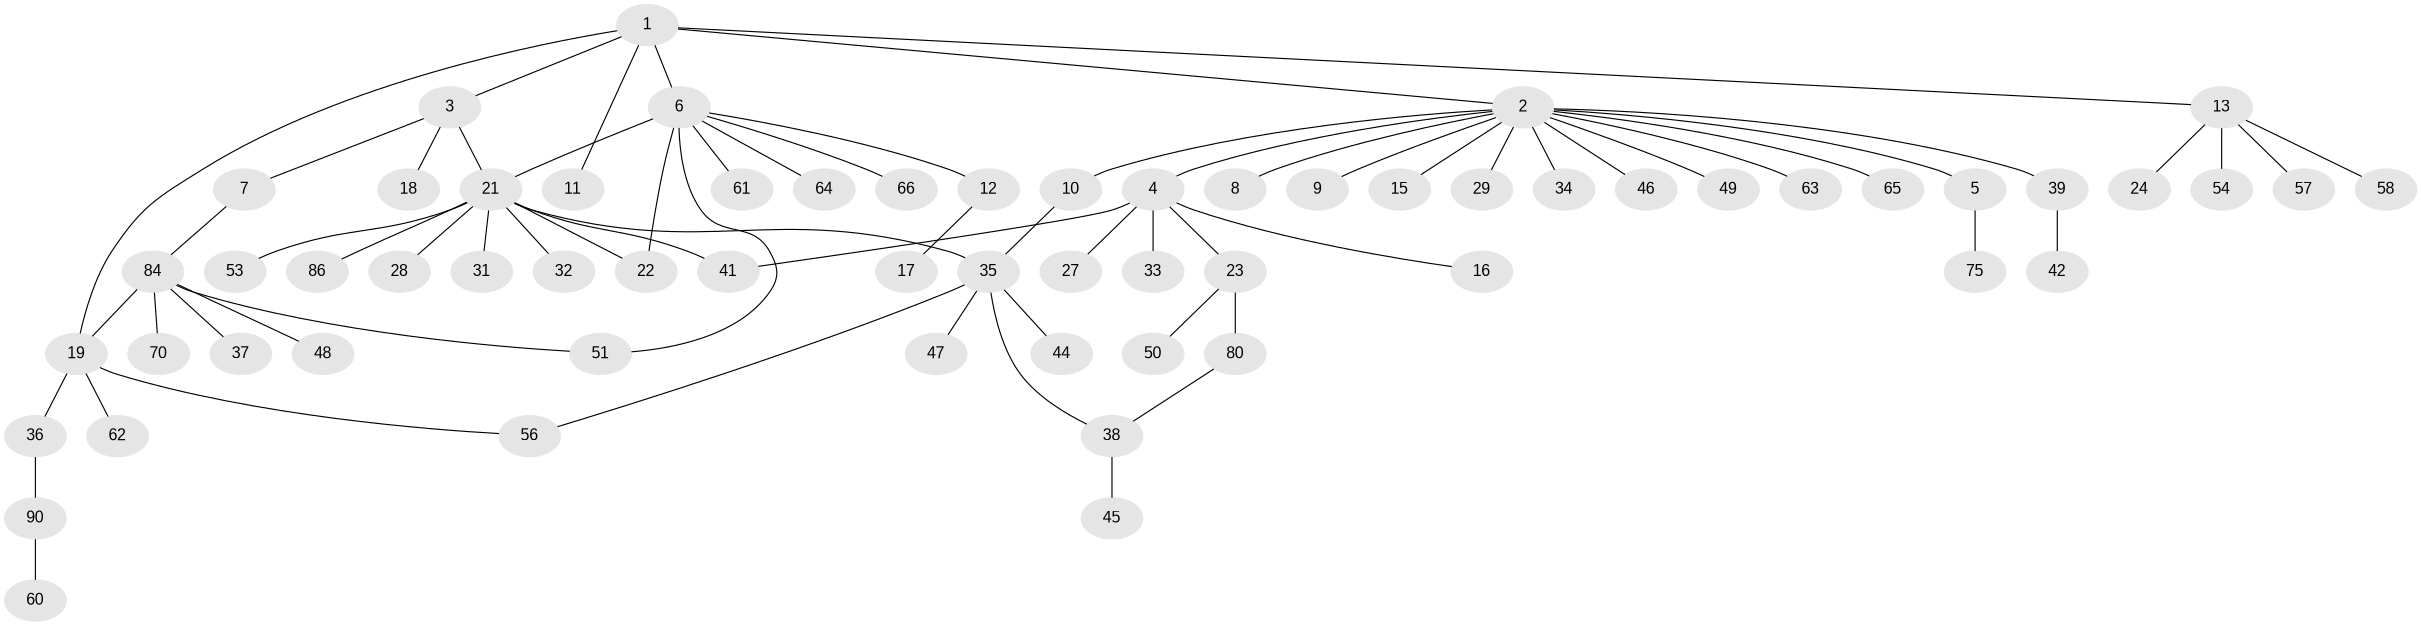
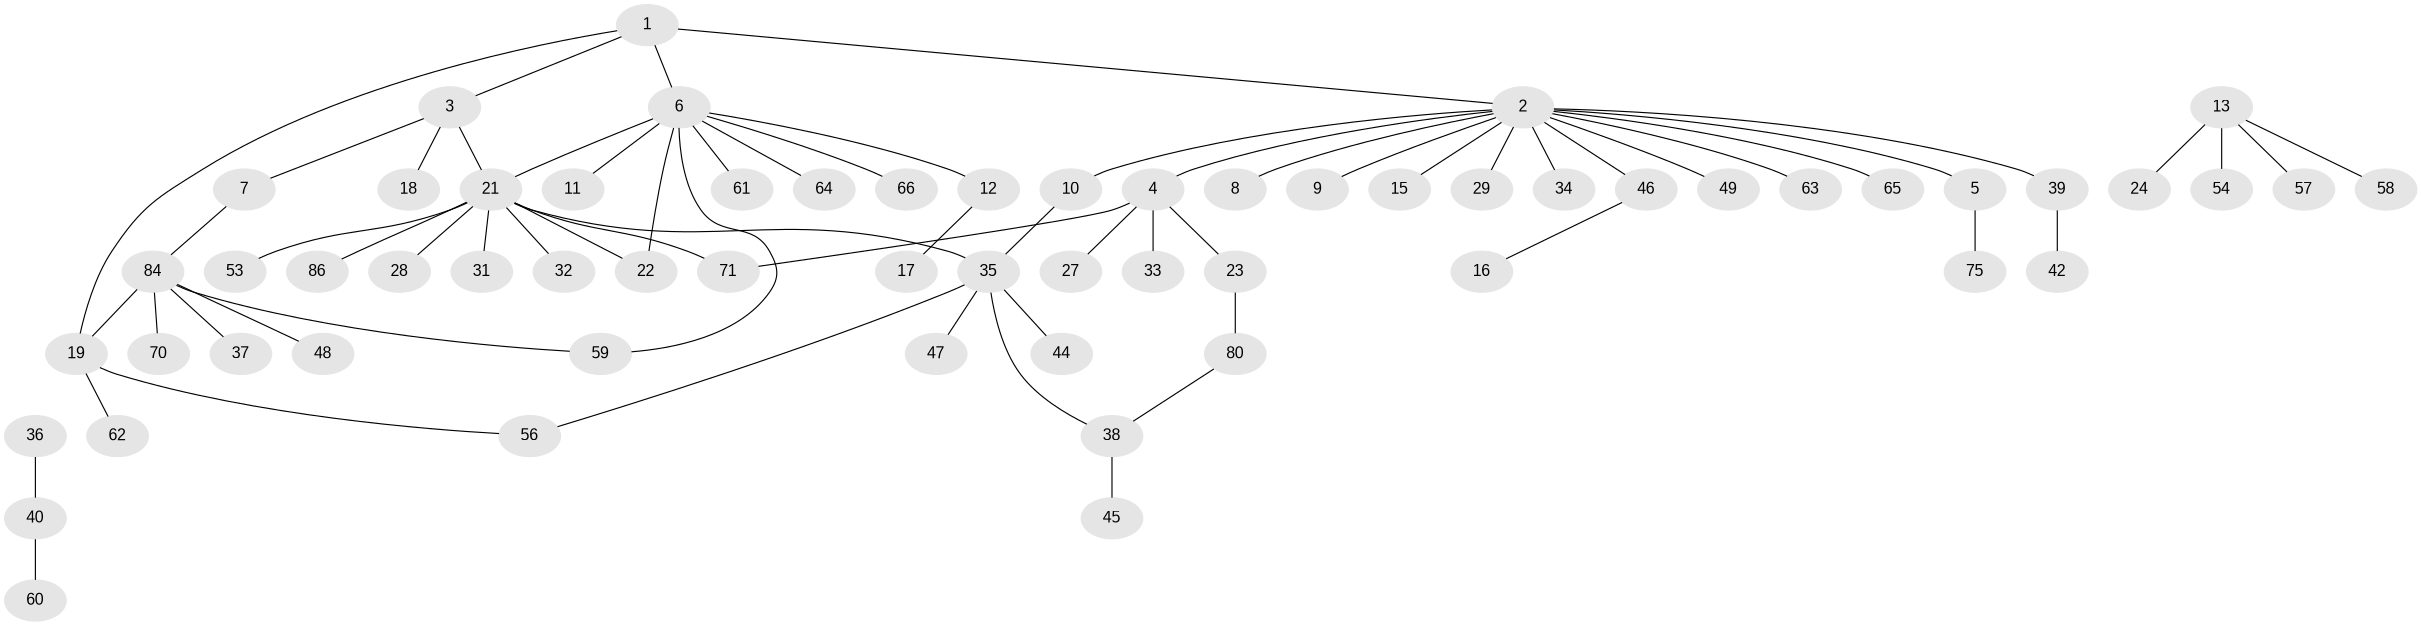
edge "1" -- "13": removed
edge "1" -- "11": now "6" -- "11"
edge "4" -- "16": now "46" -- "16"
node "41": label "41" -> "71"
node "51": label "51" -> "59"
node "50": removed
edge "19" -- "36": removed
node "90": label "90" -> "40"
